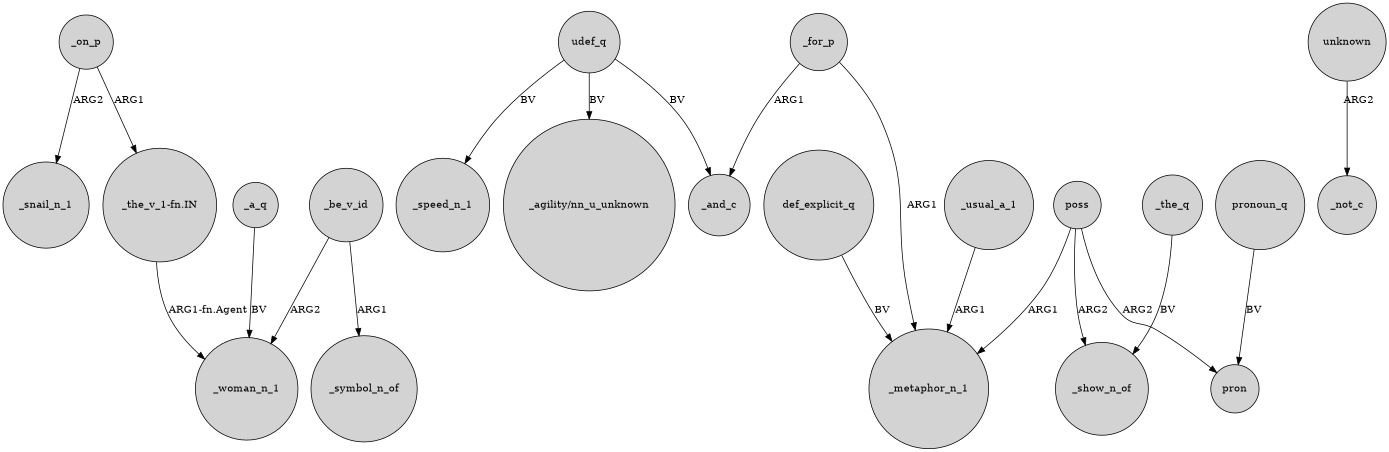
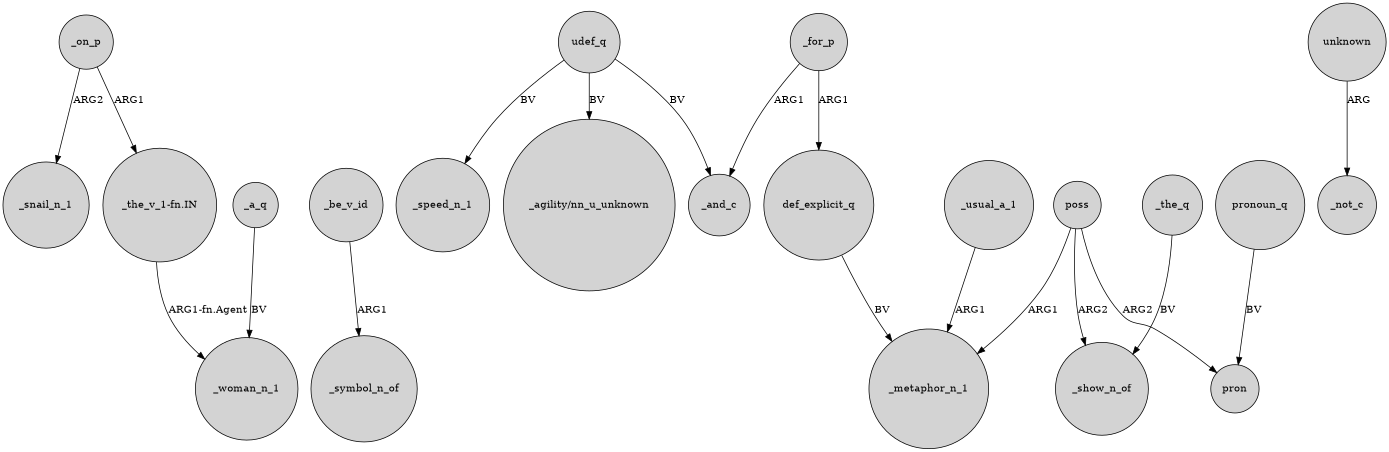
edge "unknown" -> "_not_c": label "ARG2" -> "ARG"
edge "_for_p" -> "_metaphor_n_1": now "_for_p" -> "def_explicit_q"
edge "_be_v_id" -> "_woman_n_1": removed, label "ARG2"
